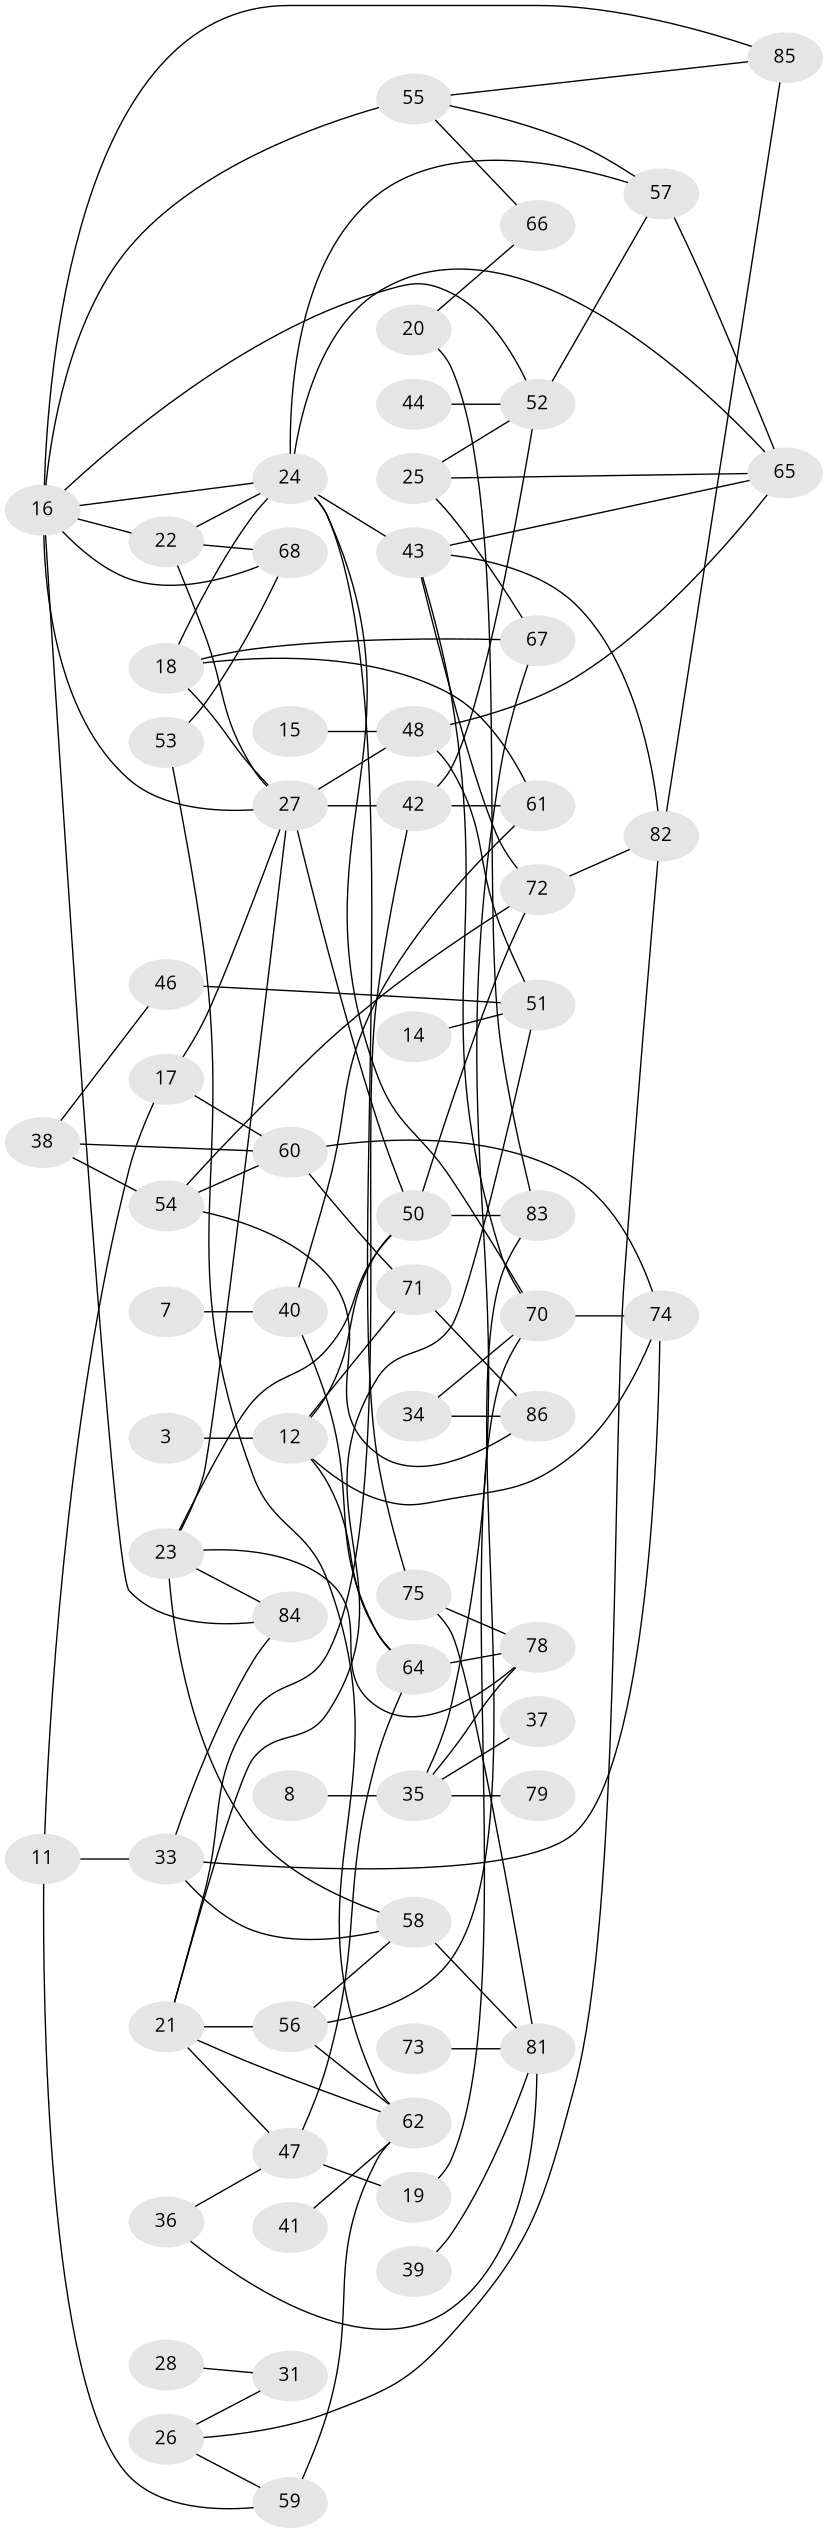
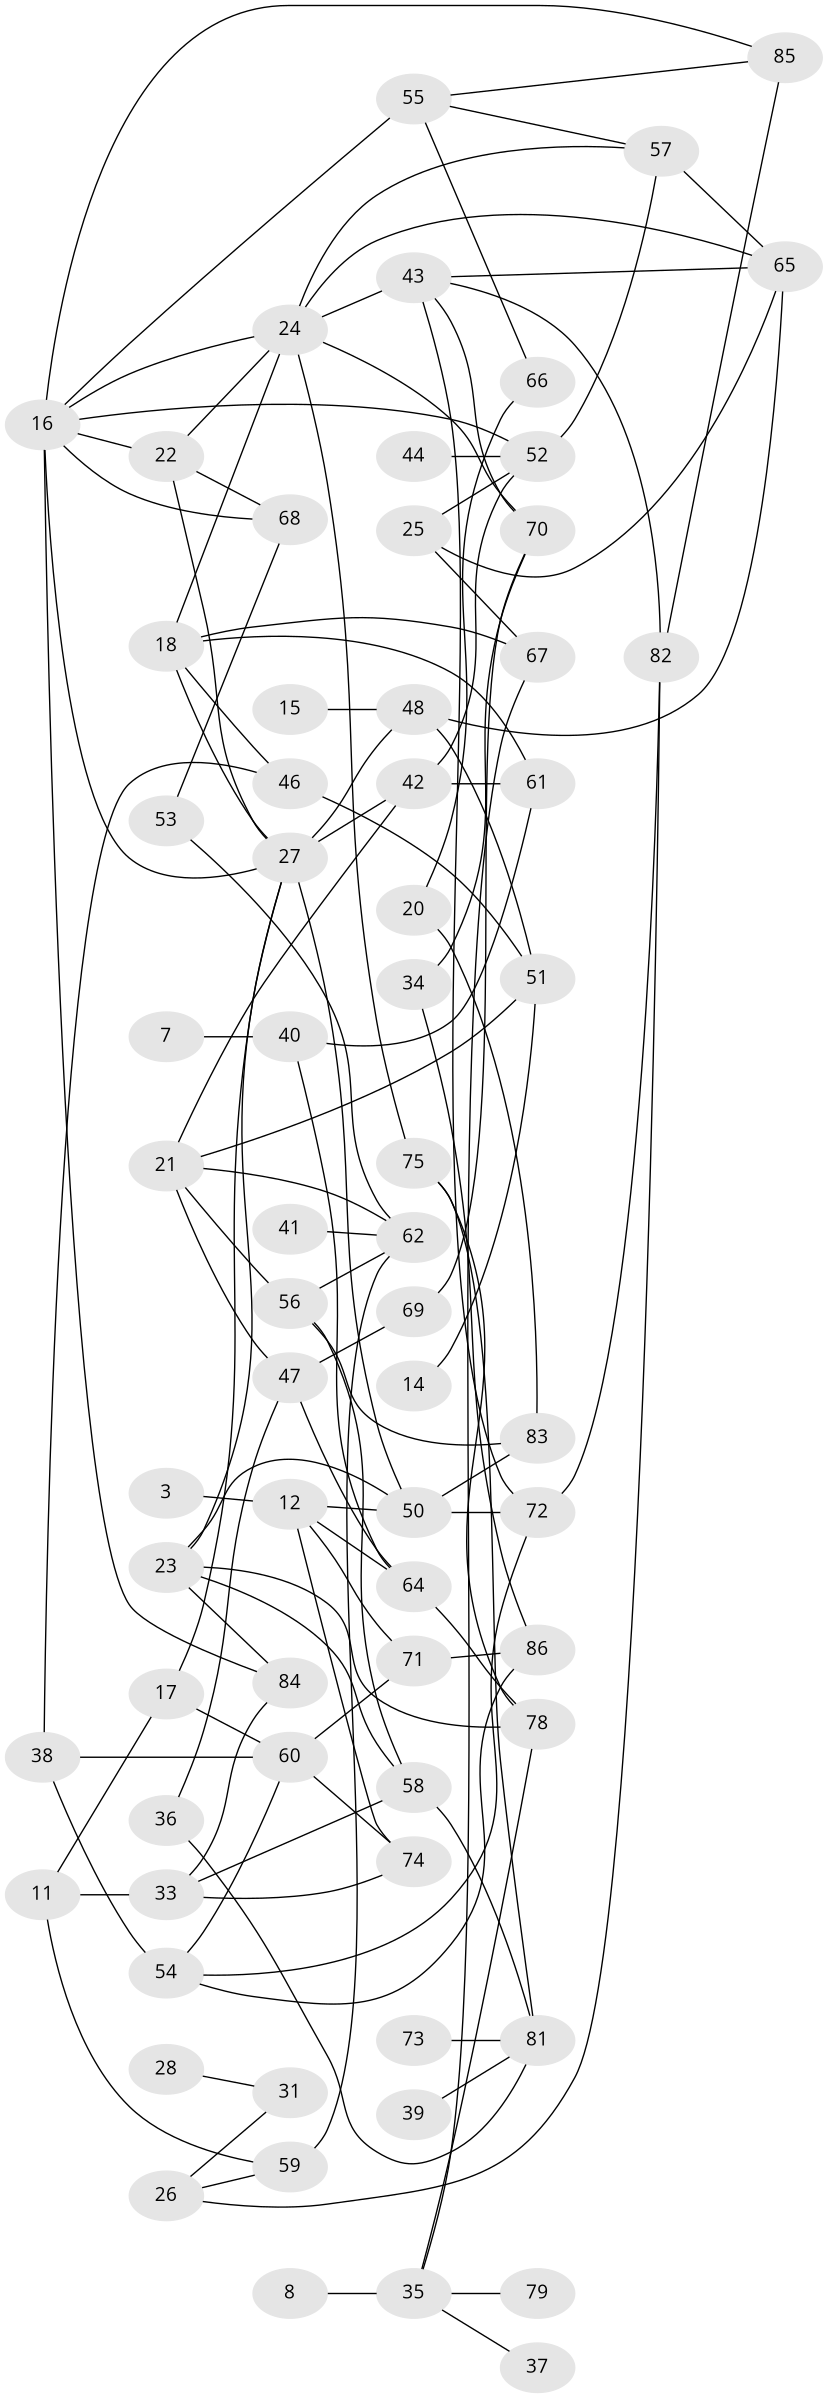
edge "18" -- "46": added
edge "70" -- "74": removed
node "19": label "19" -> "69"
